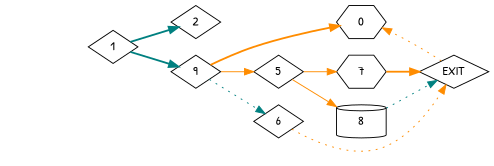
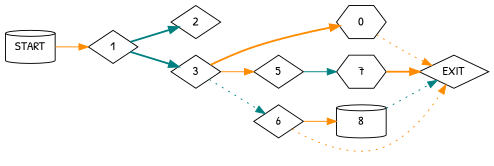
edge "EXIT" -> "0": reversed
node "START": added
node "9": label "9" -> "3"
edge "5" -> "7": color darkorange -> teal
edge "5" -> "8": now "6" -> "8"
